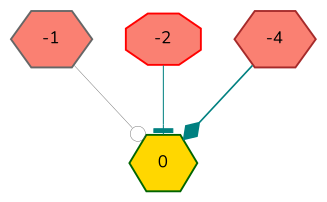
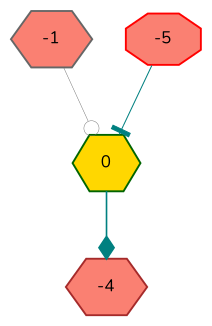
node "-2": label "-2" -> "-5"
edge "-4" -> "0": reversed
